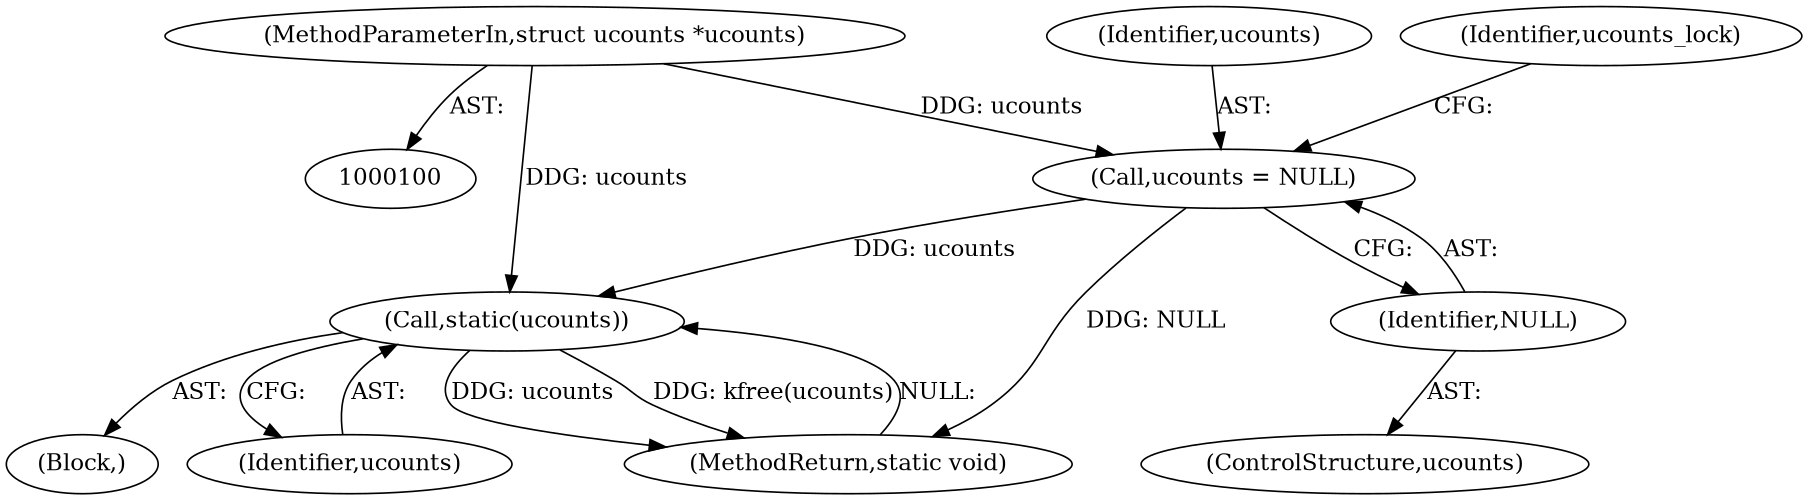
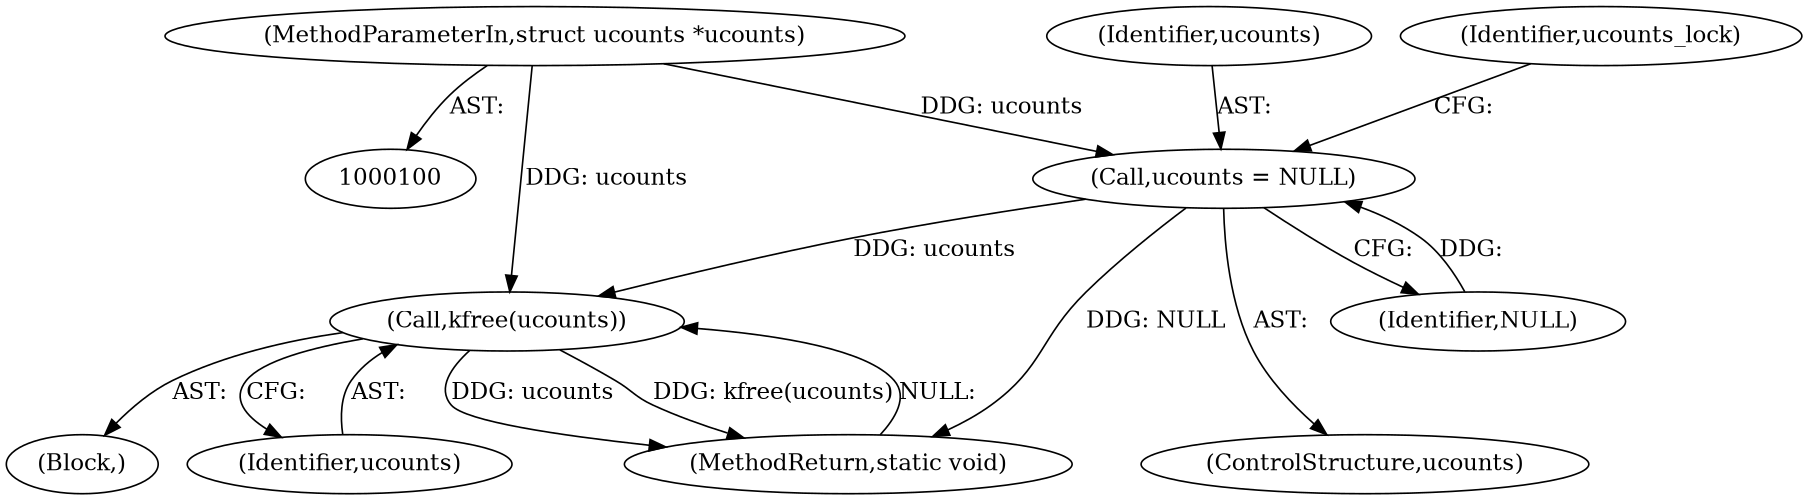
edge "(Identifier,NULL)" -> "(Call,ucounts = NULL)": label "AST: " -> "DDG: "
node "(Call,static(ucounts))": label "(Call,static(ucounts))" -> "(Call,kfree(ucounts))"
edge "(Identifier,NULL)" -> "(ControlStructure,ucounts)": now "(Call,ucounts = NULL)" -> "(ControlStructure,ucounts)"
